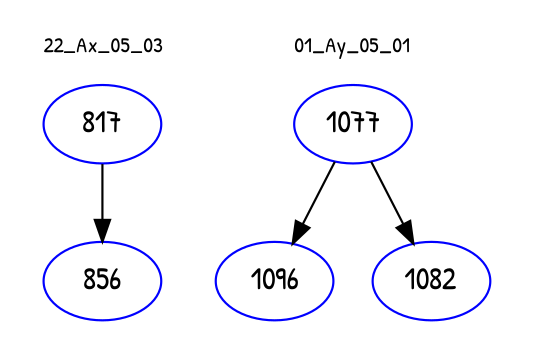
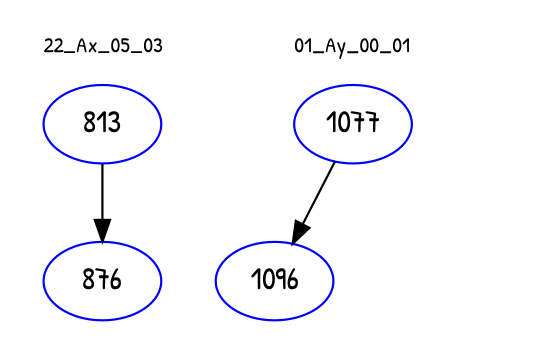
cluster "01_Ay_05_01": label "01_Ay_05_01" -> "01_Ay_00_01"
node "817": label "817" -> "813"
node "856": label "856" -> "876"
node "1082": removed
